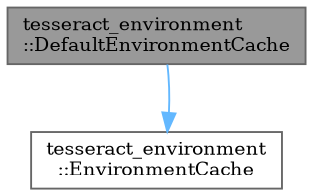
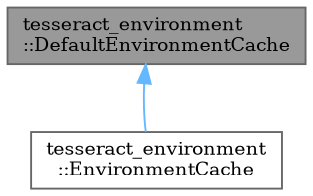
edge "tesseract_environment ::DefaultEnvironmentCache" -> "tesseract_environment ::EnvironmentCache": reversed
